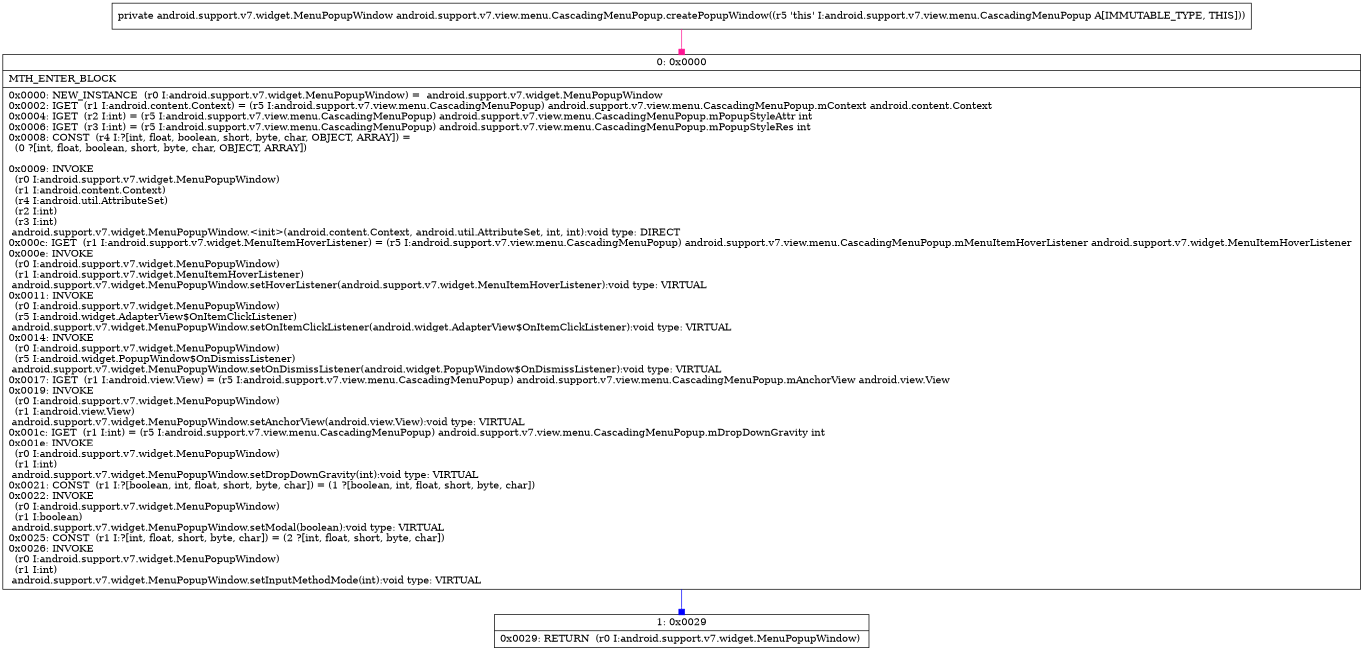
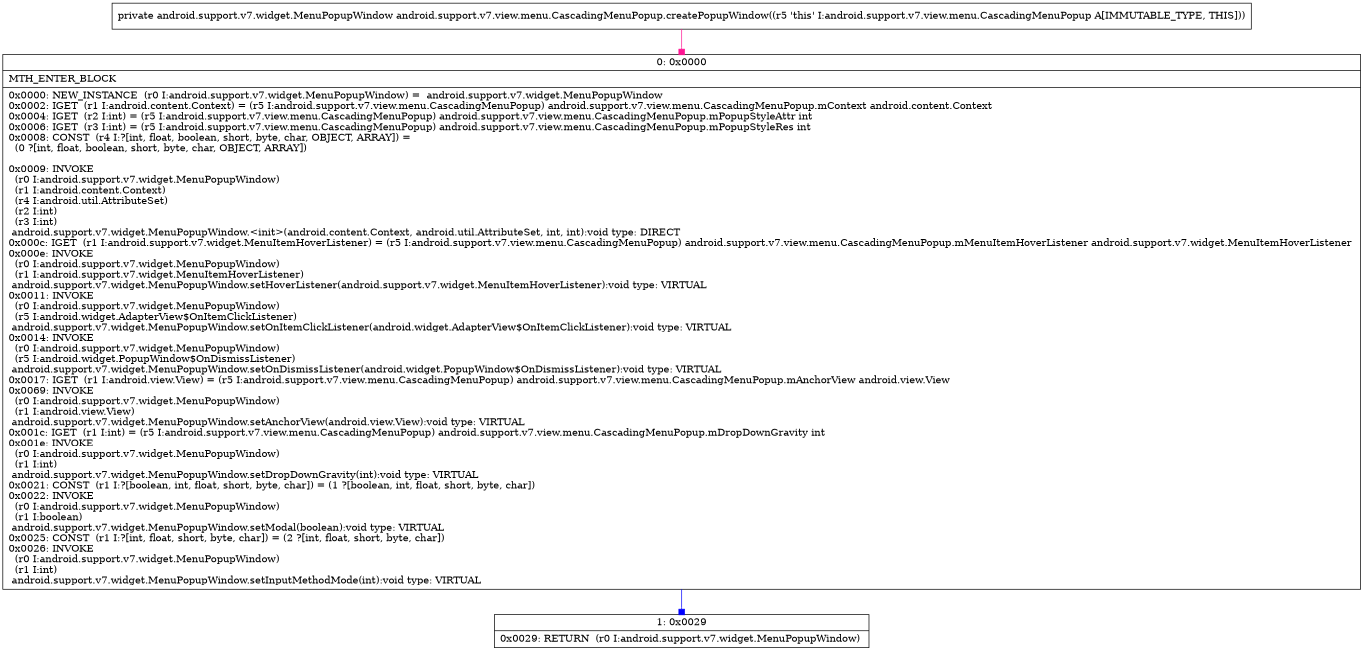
node "0: 0x0000": text "0x0019: INVOKE" -> "0x0069: INVOKE"
